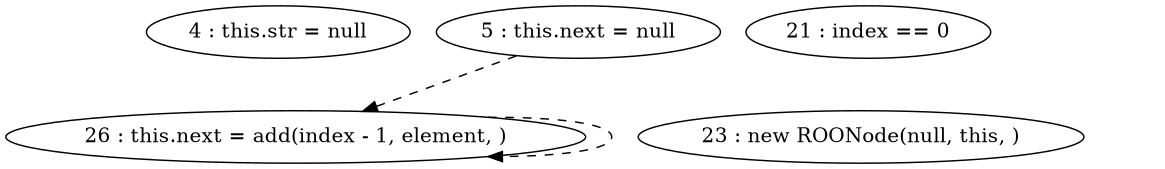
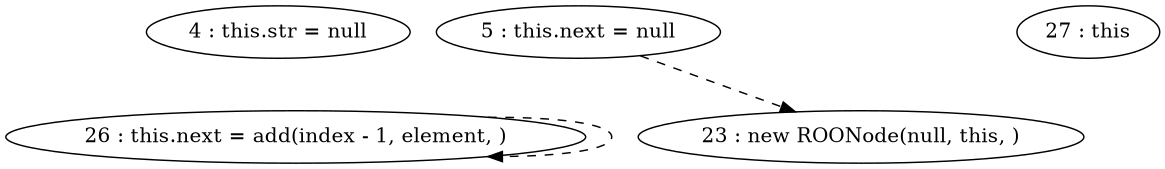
node "21 : index == 0": removed
node "27 : this": added
edge "5 : this.next = null" -> "26 : this.next = add(index - 1, element, )": now "5 : this.next = null" -> "23 : new ROONode(null, this, )"
